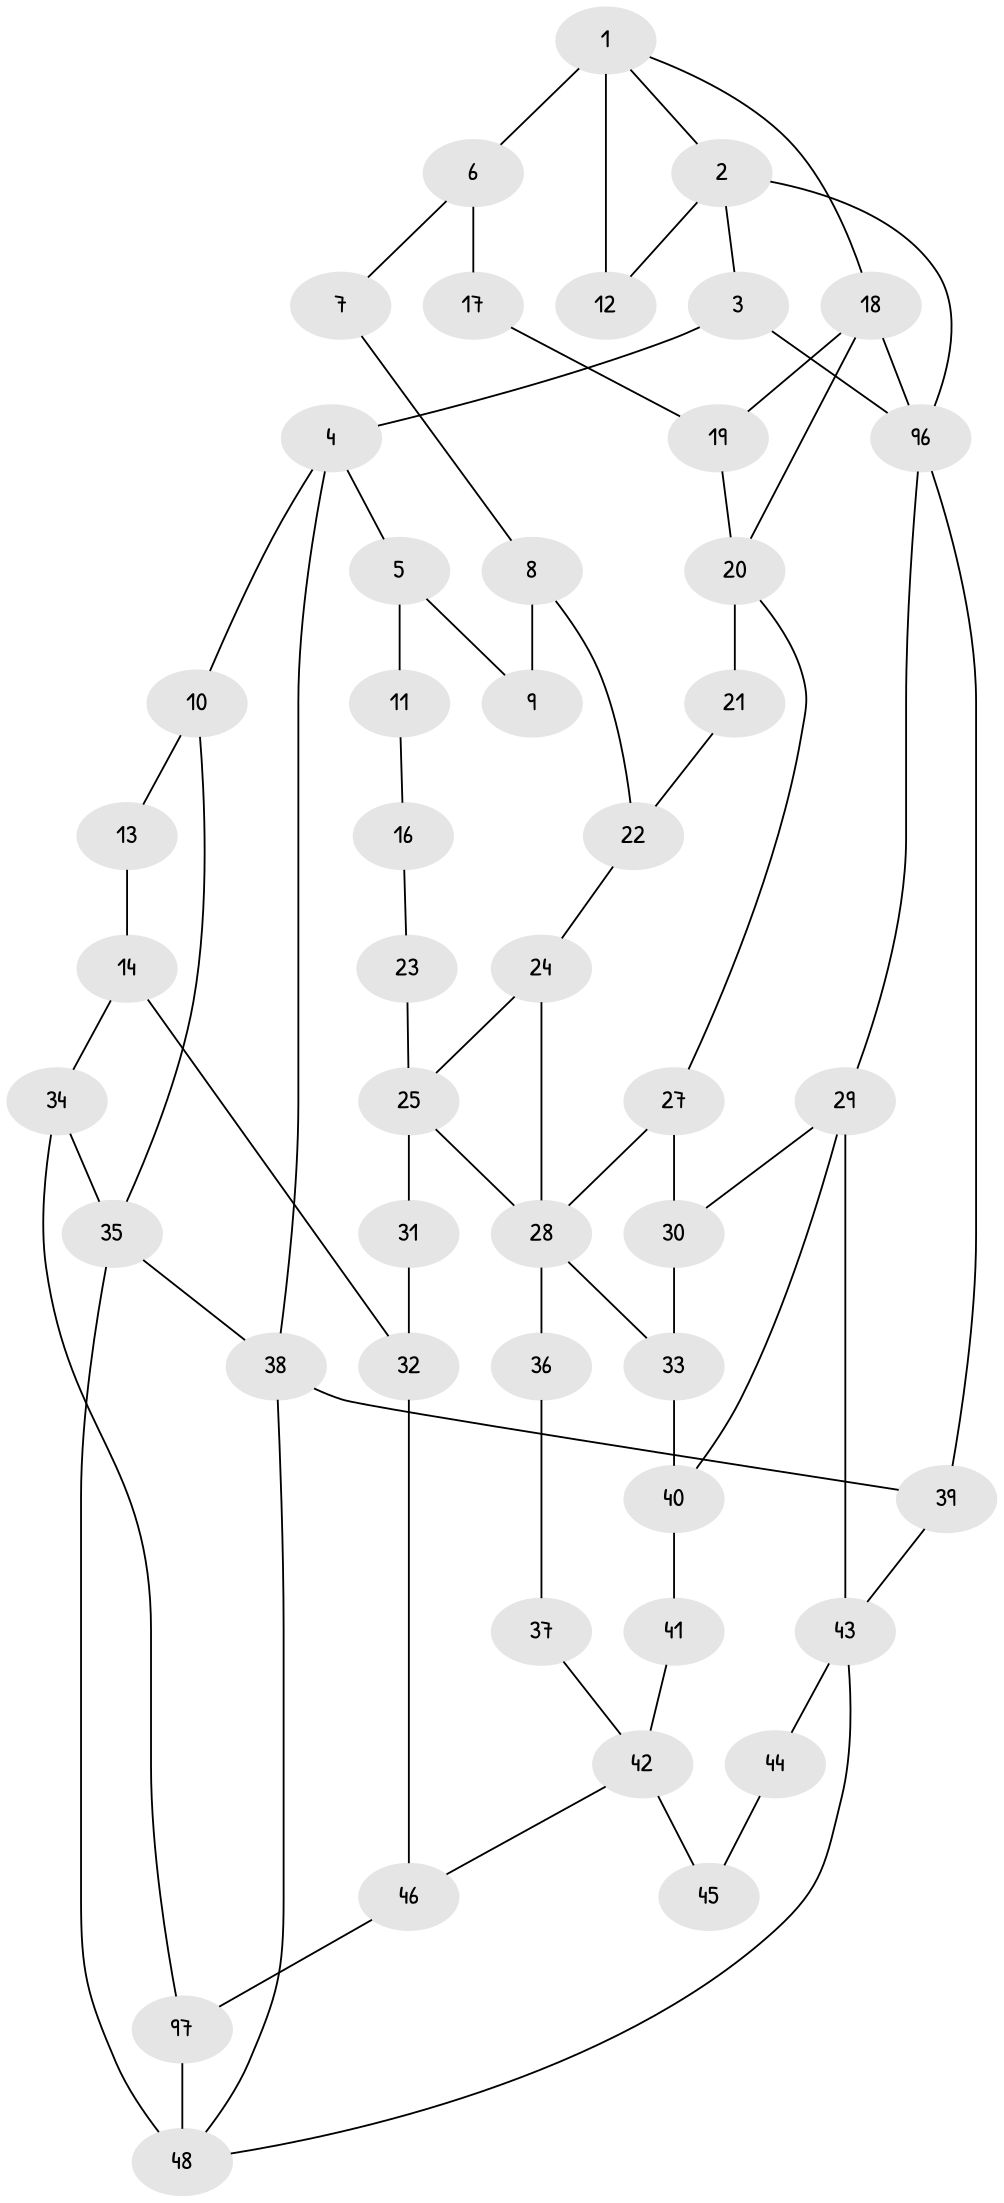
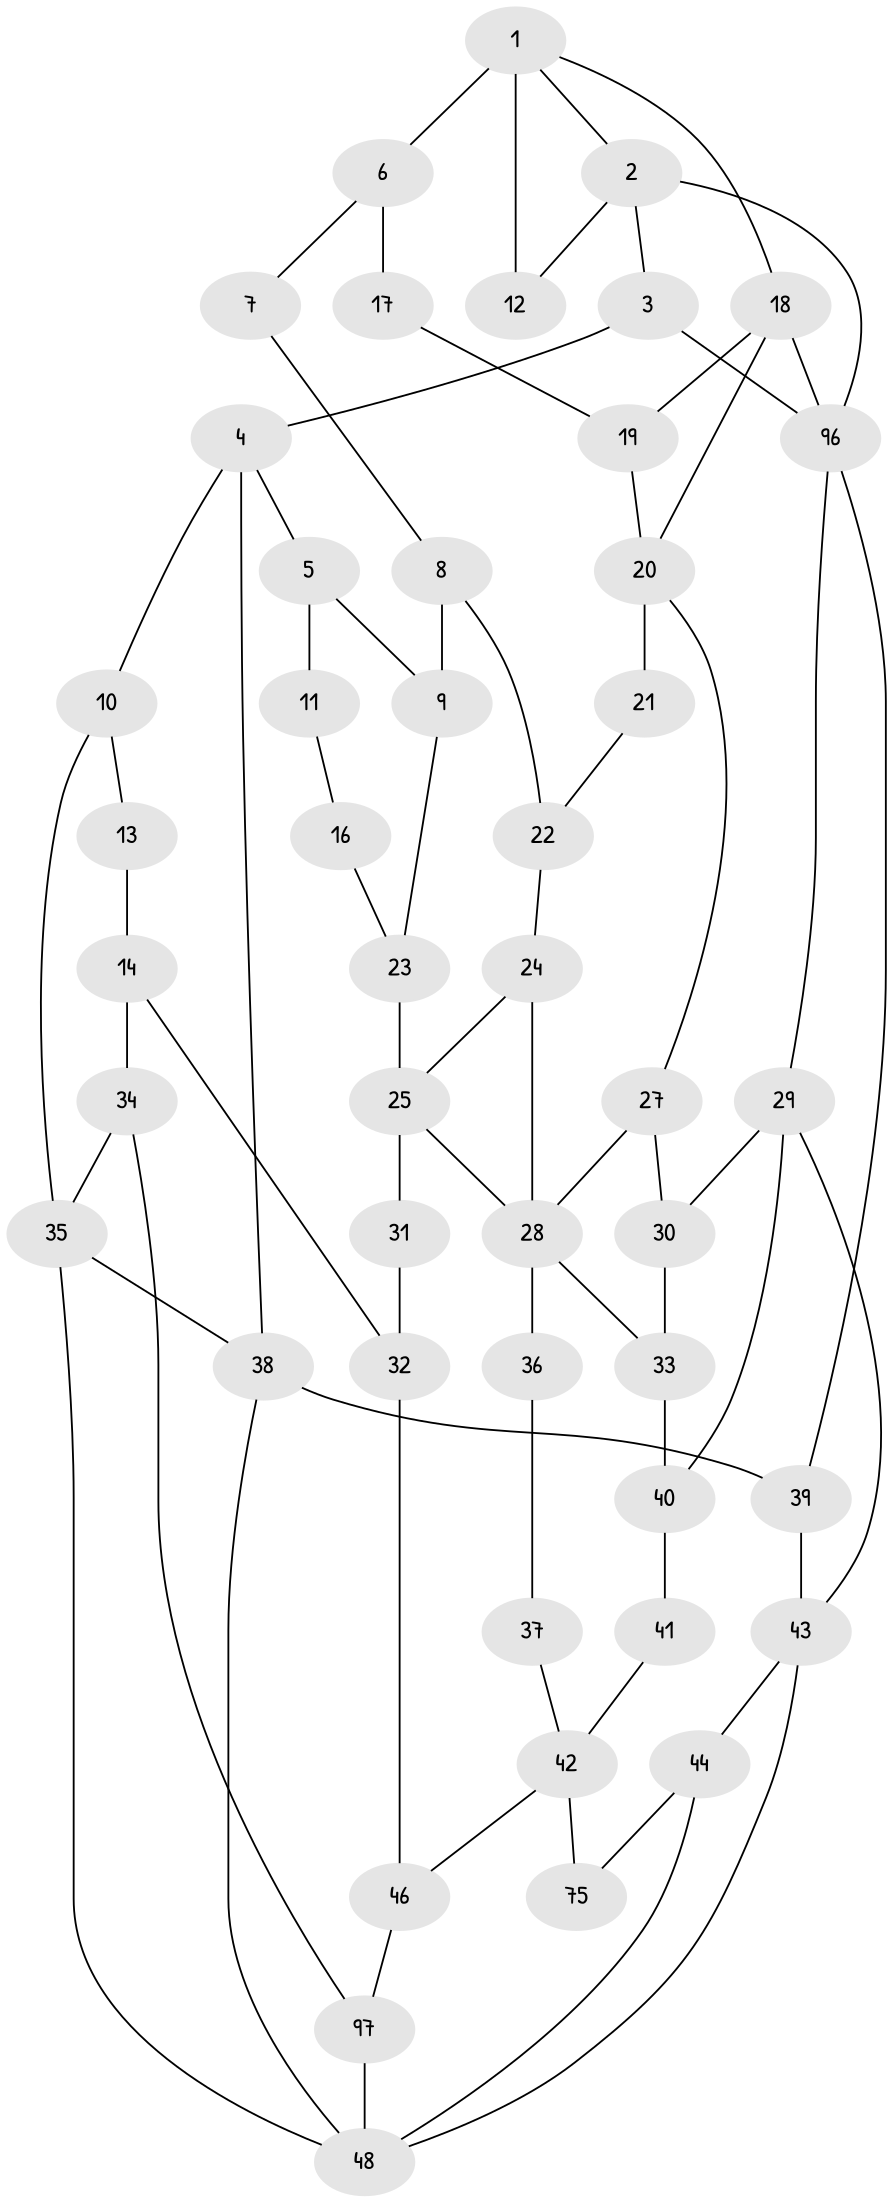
edge "9" -- "23": added
node "45": label "45" -> "75"
edge "44" -- "48": added
